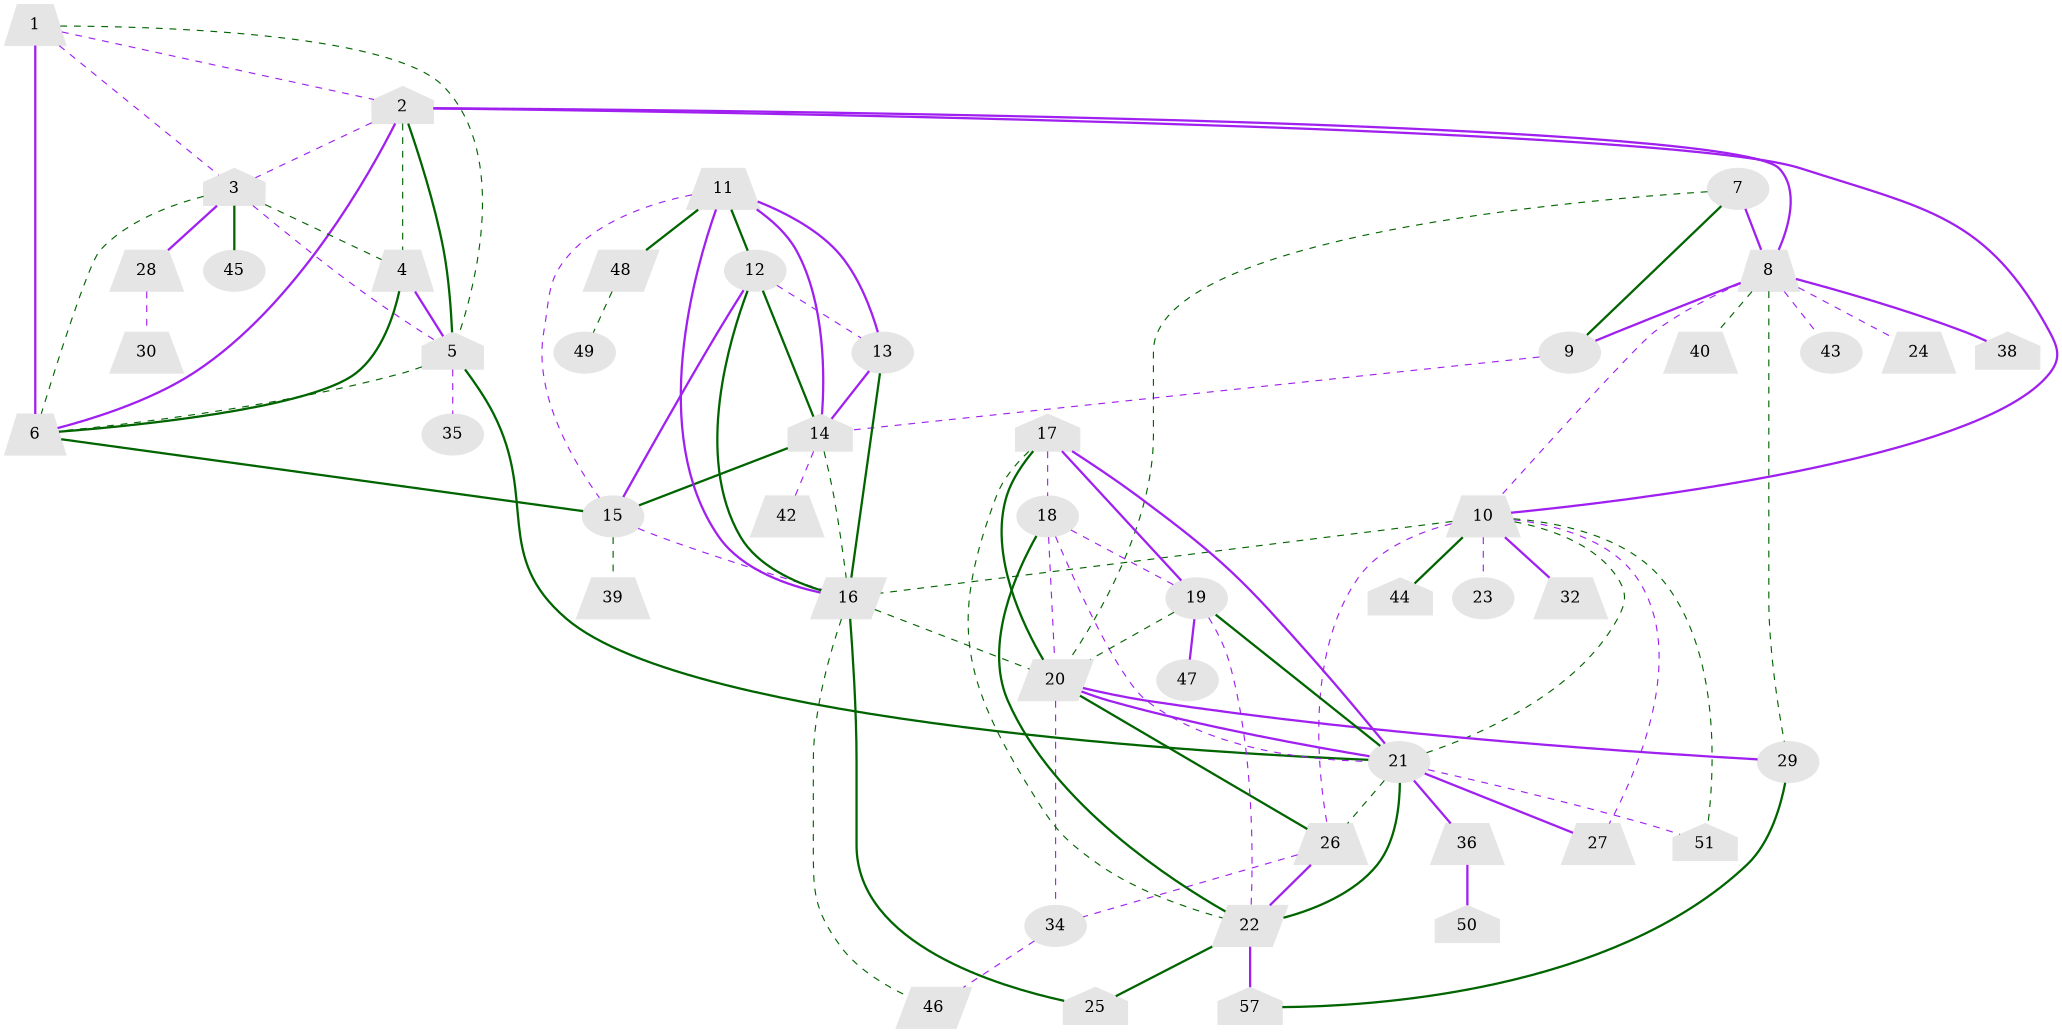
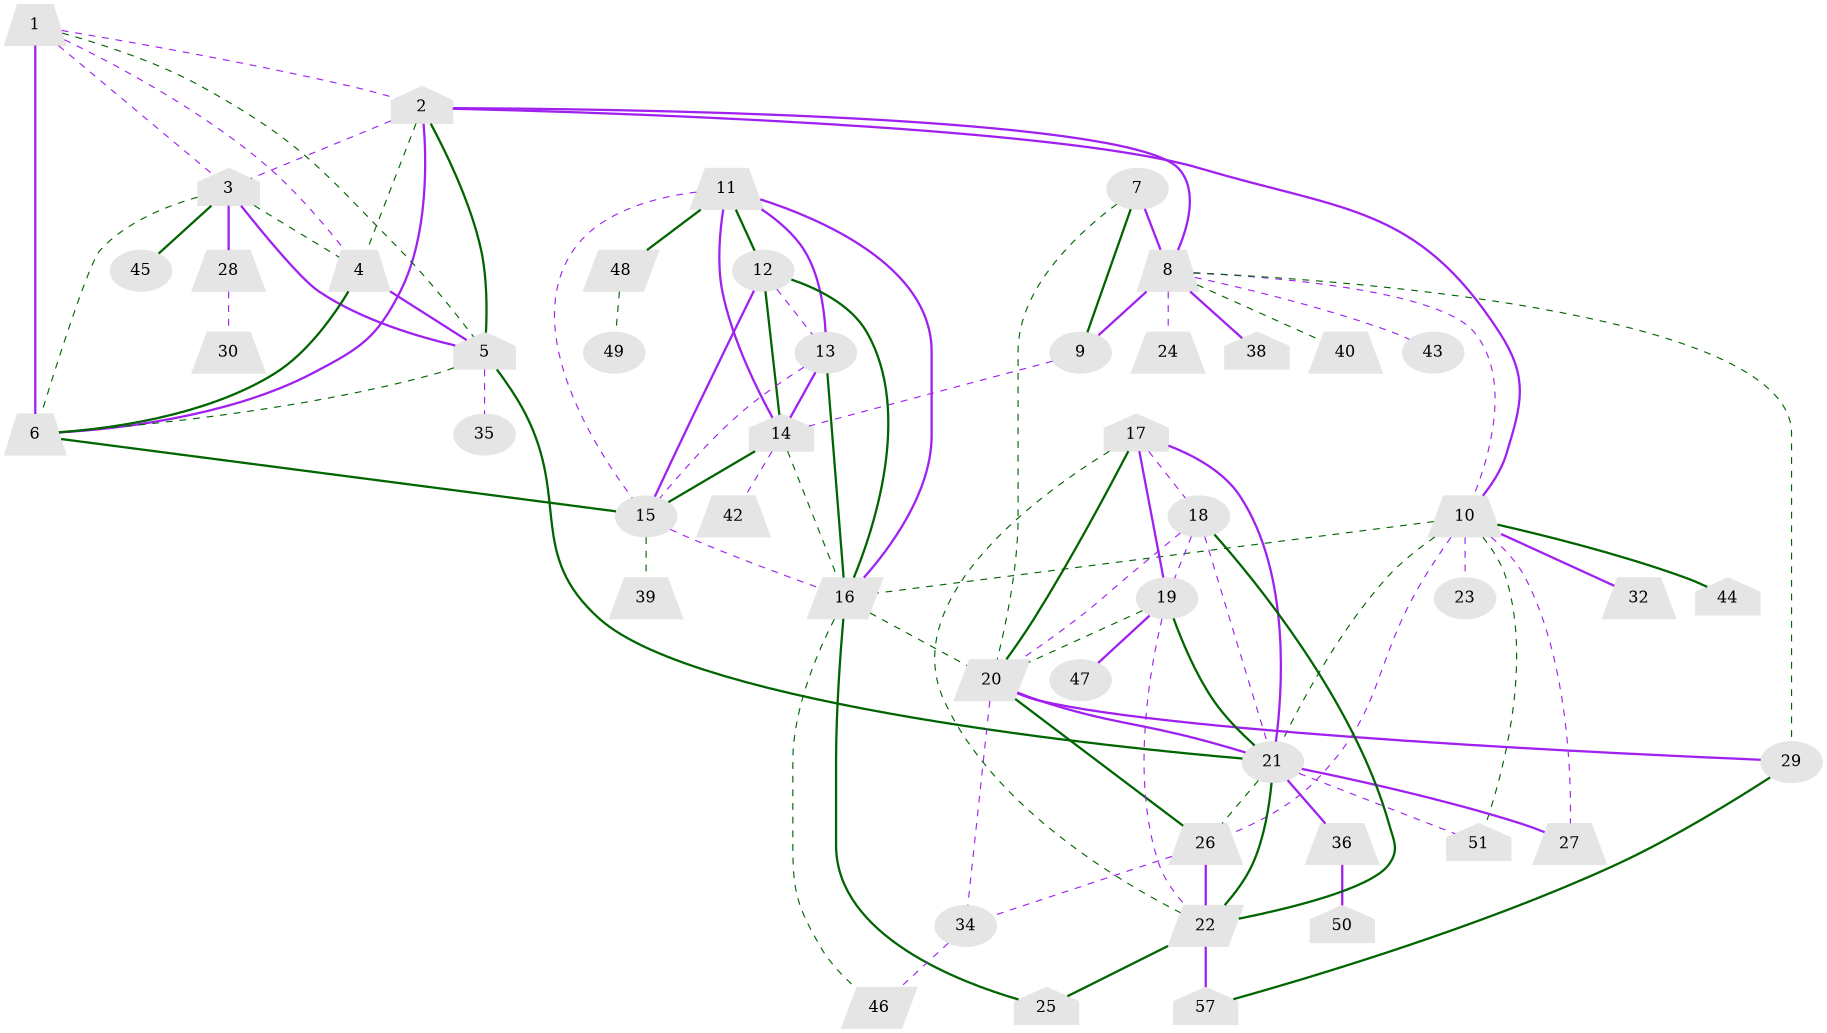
edge "1" -- "4": added
edge "3" -- "5": style dashed -> bold
edge "13" -- "15": added
